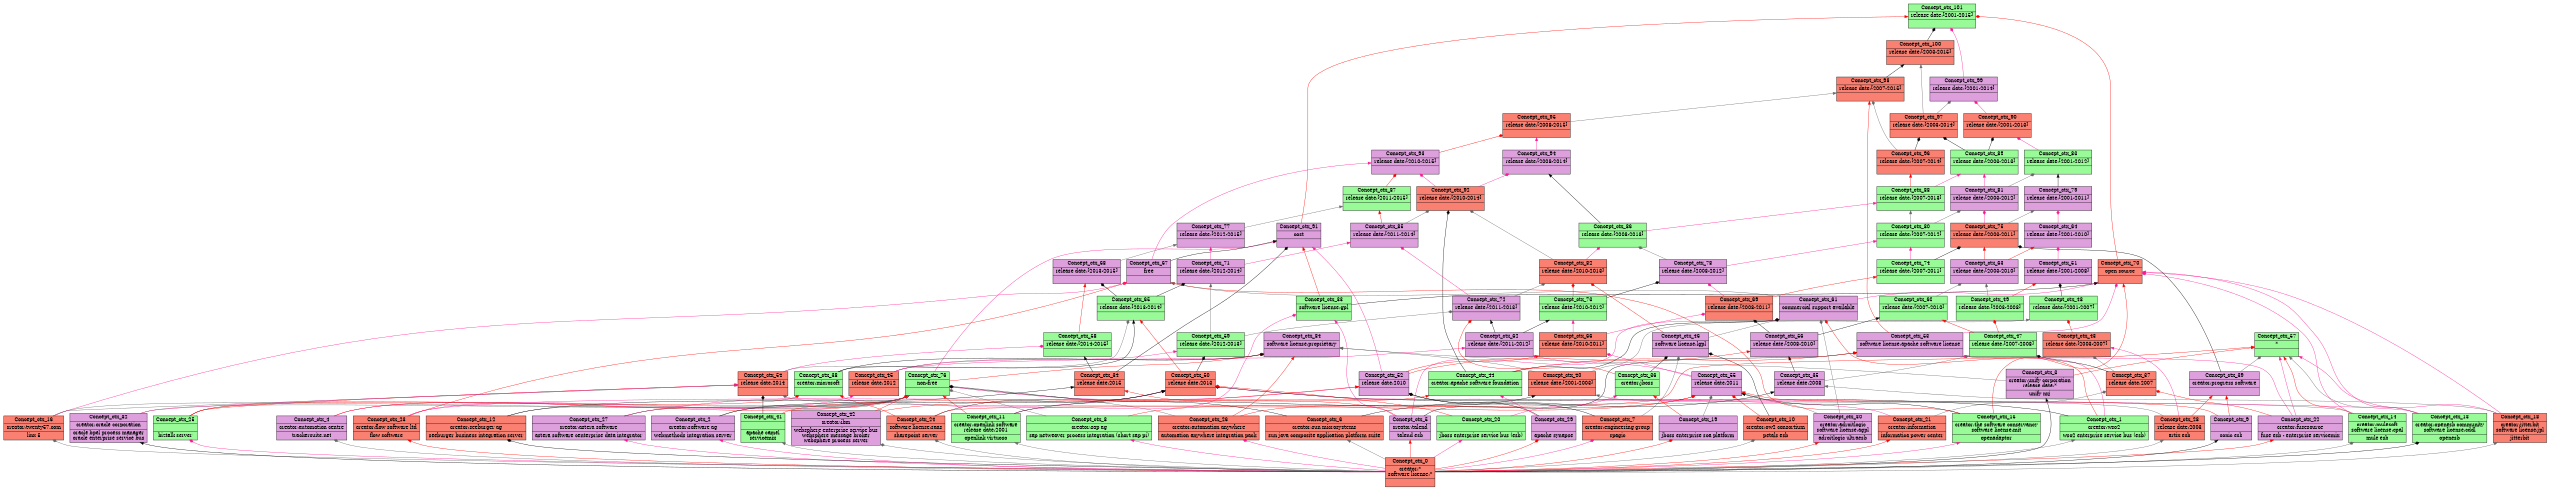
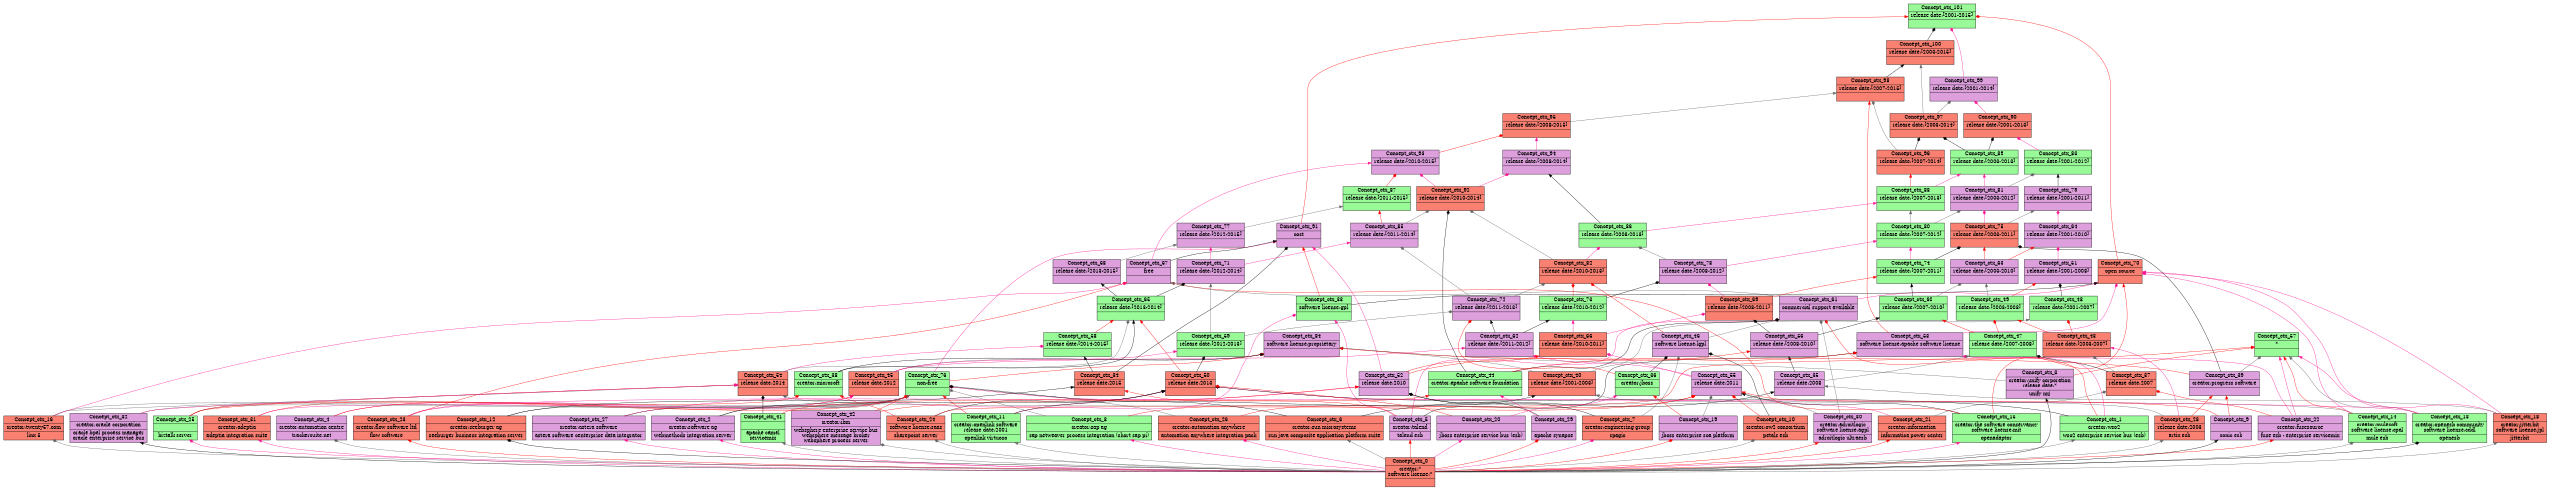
edge "Concept_ctx_72" -> "Concept_ctx_85": color deeppink -> gray40
edge "Concept_ctx_65" -> "Concept_ctx_68": arrowhead diamond -> normal
edge "Concept_ctx_60" -> "Concept_ctx_74": added
edge "Concept_ctx_58" -> "Concept_ctx_68": now "Concept_ctx_58" -> "Concept_ctx_65"
edge "Concept_ctx_43" -> "Concept_ctx_49": added
edge "Concept_ctx_26" -> "Concept_ctx_84": now "Concept_ctx_39" -> "Concept_ctx_84"
node "Concept_ctx_31": added
node "Concept_ctx_20": fillcolor palegreen -> plum
